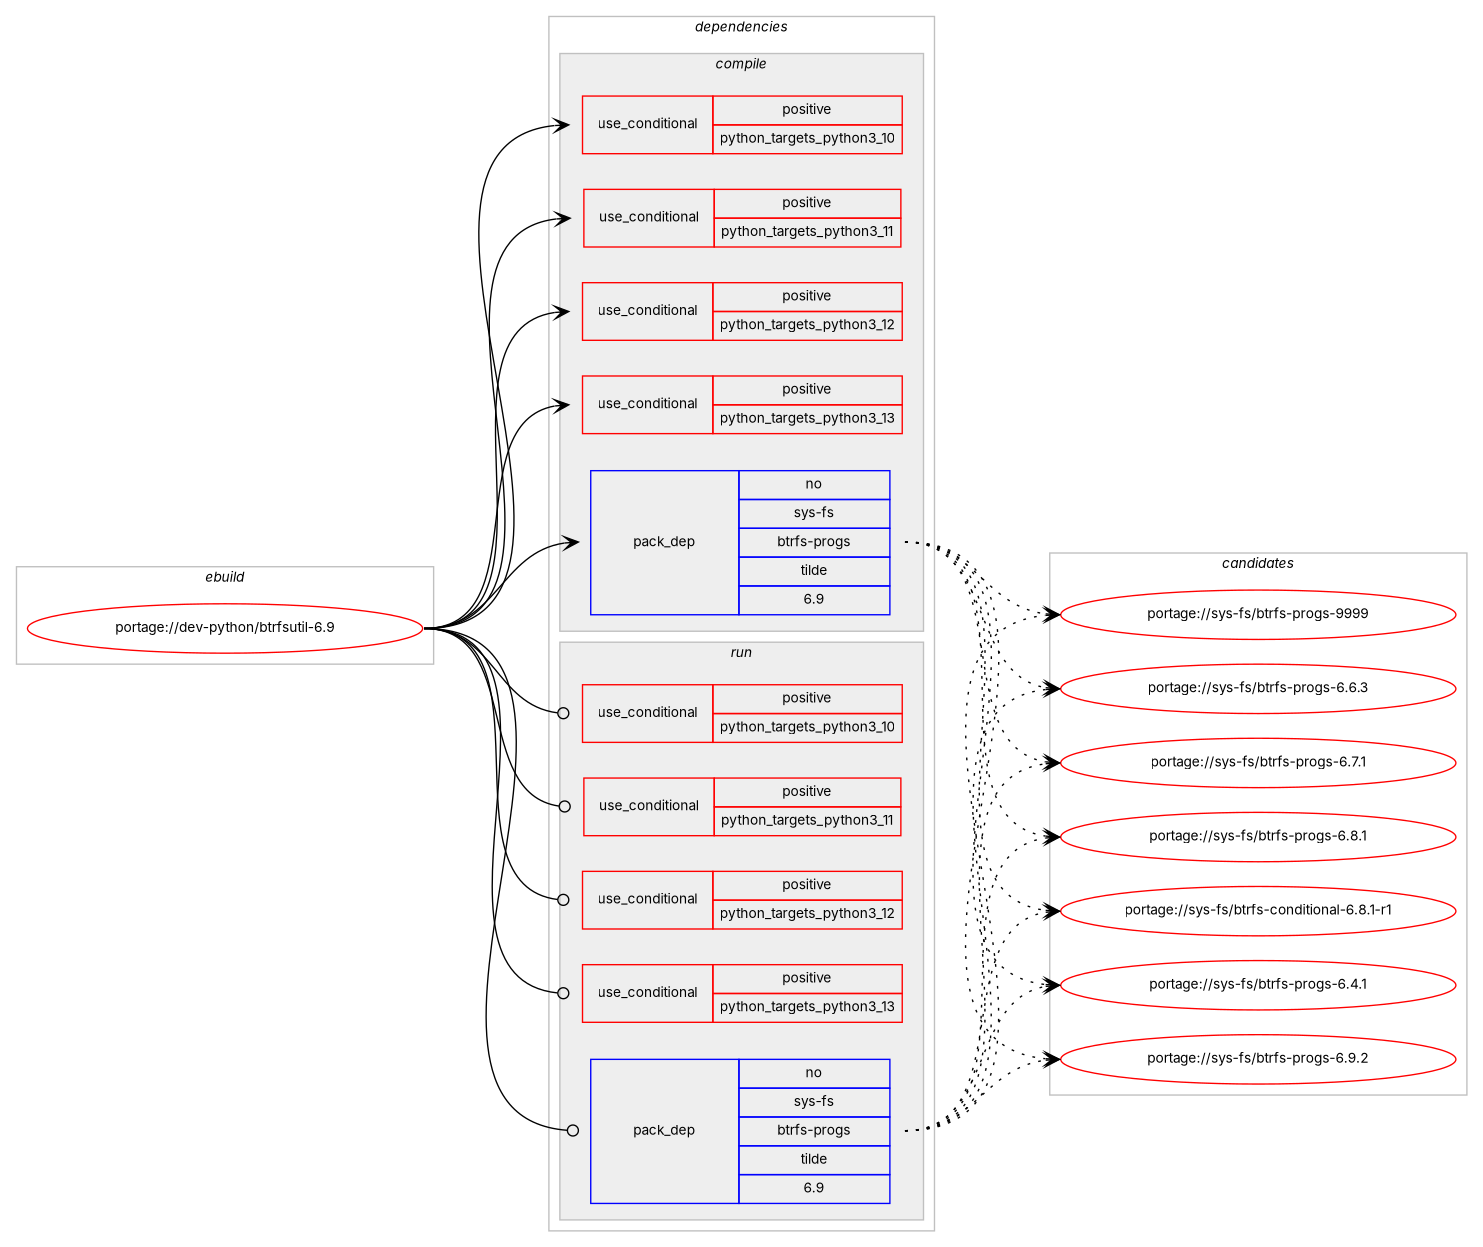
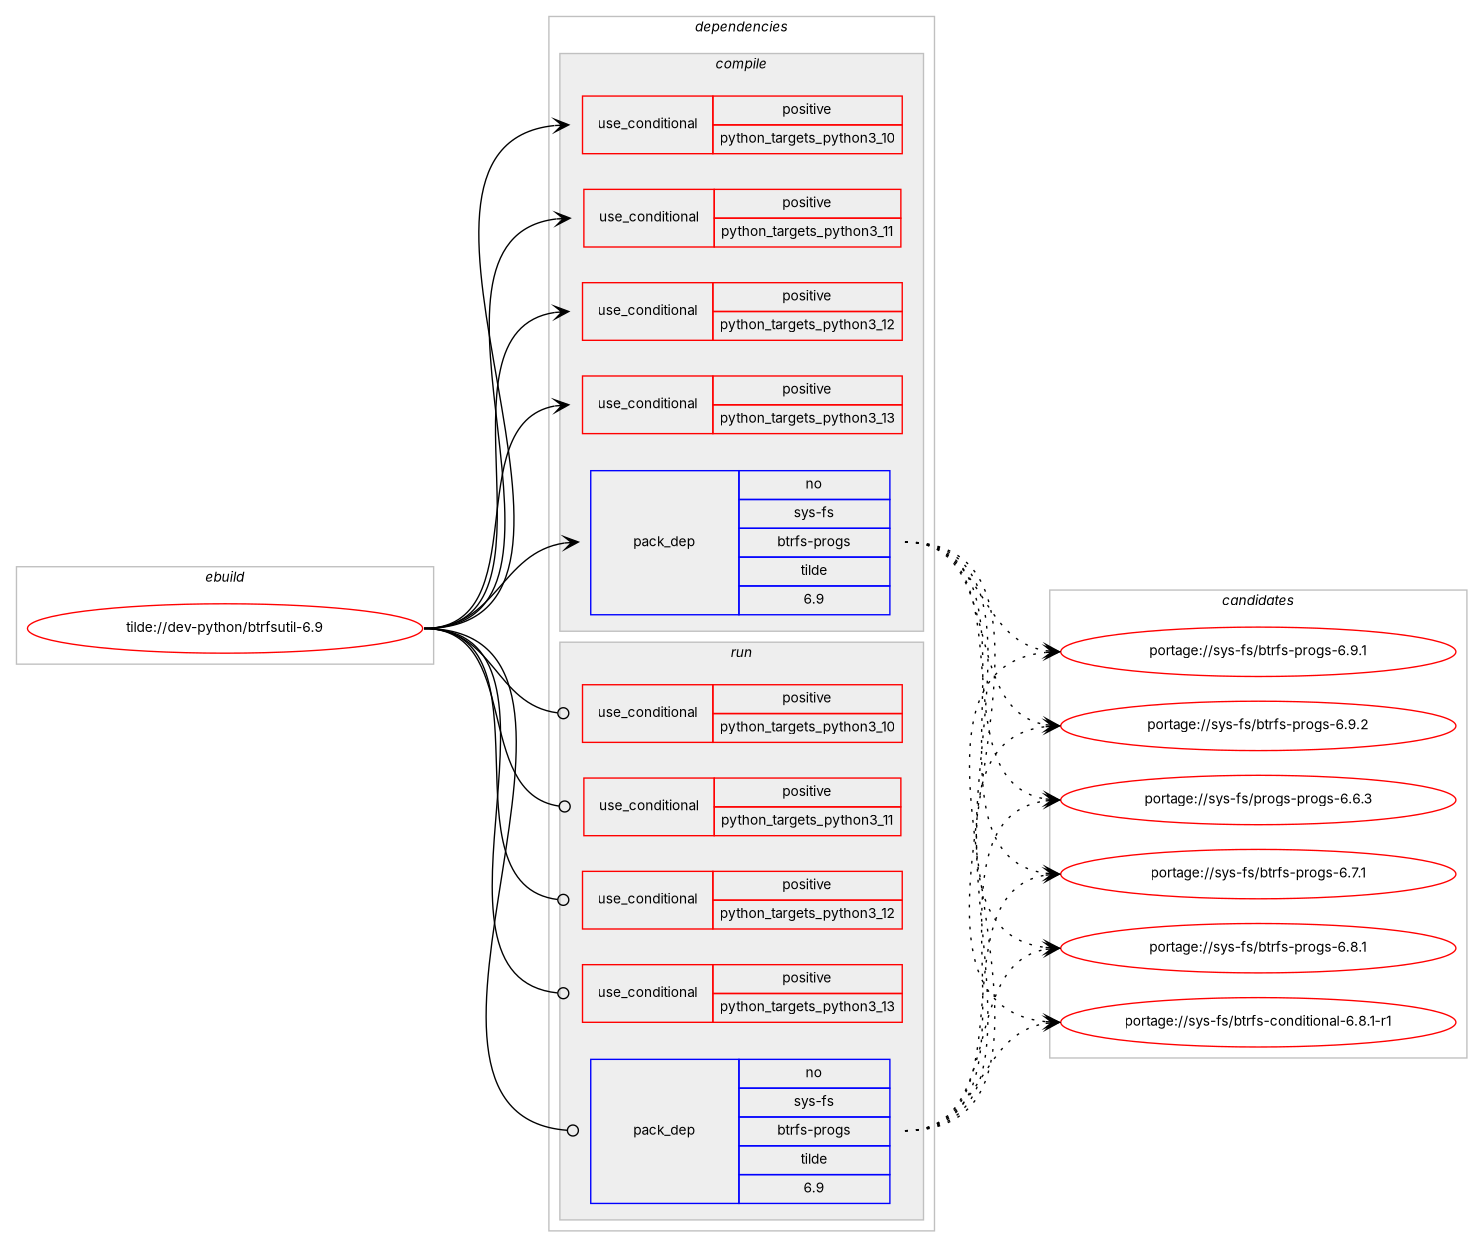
node "portage://sys-fs/btrfs-progs-9999": removed
node "portage://dev-python/btrfsutil-6.9": label "portage://dev-python/btrfsutil-6.9" -> "tilde://dev-python/btrfsutil-6.9"
node "portage://sys-fs/btrfs-progs-6.6.3": label "portage://sys-fs/btrfs-progs-6.6.3" -> "portage://sys-fs/progs-progs-6.6.3"
node "portage://sys-fs/btrfs-progs-6.4.1": label "portage://sys-fs/btrfs-progs-6.4.1" -> "portage://sys-fs/btrfs-progs-6.9.1"
